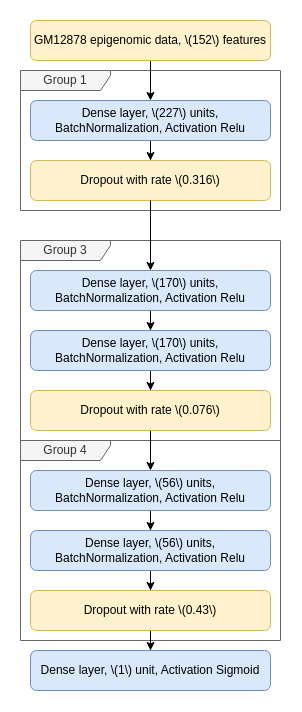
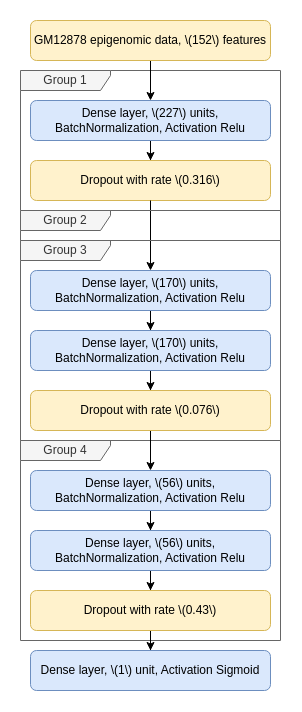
node "Group 2": added
